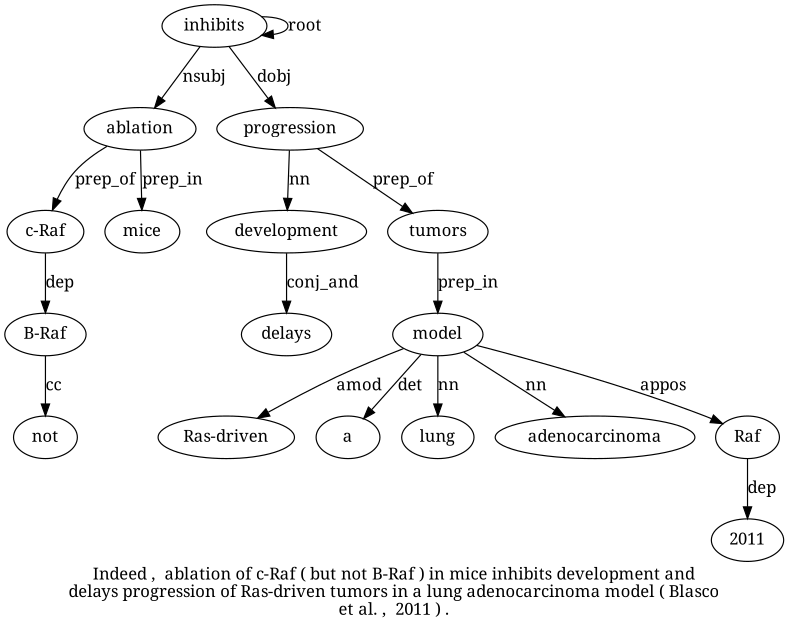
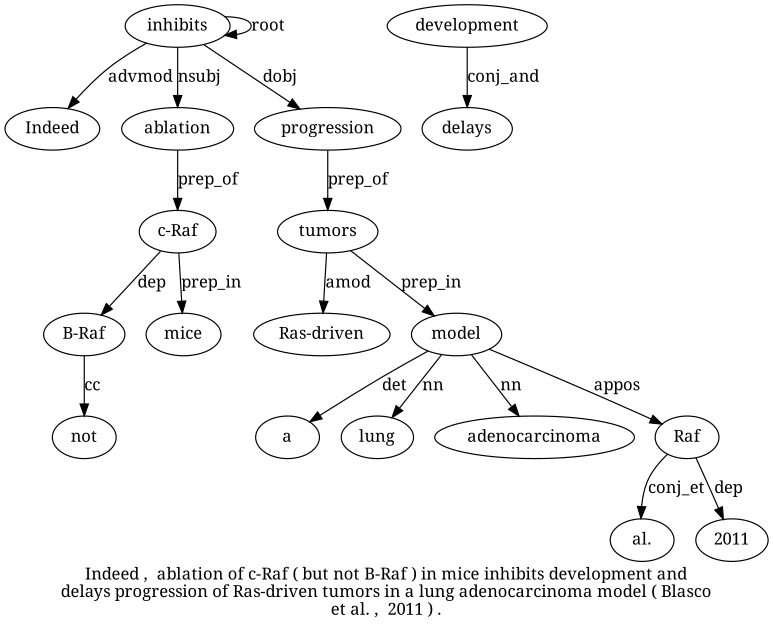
node "Indeed": added
edge "ablation" -> "mice": now "c-Raf" -> "mice"
edge "progression" -> "development": removed, label "nn"
edge "model" -> "Ras-driven": now "tumors" -> "Ras-driven"
node "al.": added
